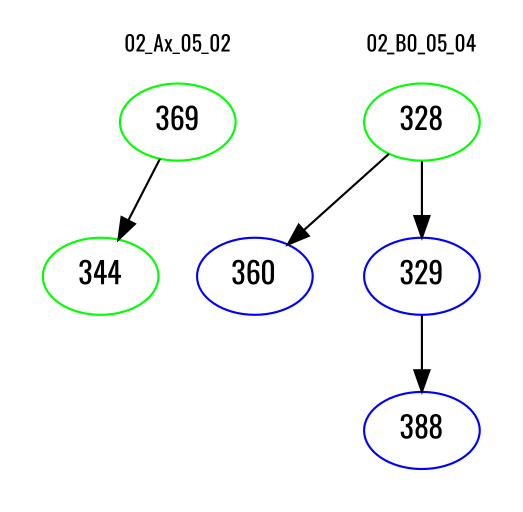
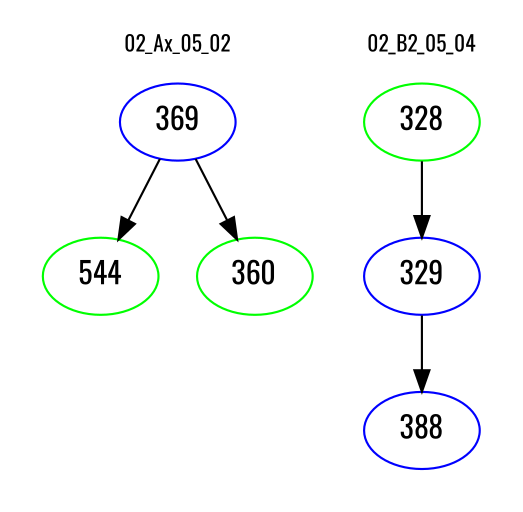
cluster "02_B0_05_04": label "02_B0_05_04" -> "02_B2_05_04"
node "369": color green -> blue
edge "328" -> "360": now "369" -> "360"
node "344": label "344" -> "544"
node "360": color blue -> green
